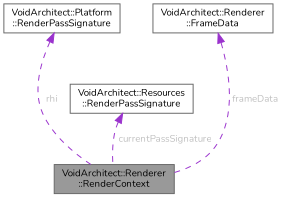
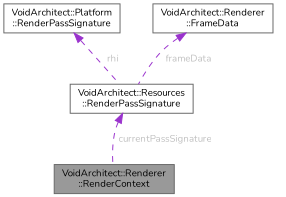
edge "VoidArchitect::Renderer ::RenderContext" -> "VoidArchitect::Platform ::RenderPassSignature": now "VoidArchitect::Resources ::RenderPassSignature" -> "VoidArchitect::Platform ::RenderPassSignature"
edge "VoidArchitect::Renderer ::RenderContext" -> "VoidArchitect::Renderer ::FrameData": now "VoidArchitect::Resources ::RenderPassSignature" -> "VoidArchitect::Renderer ::FrameData"
